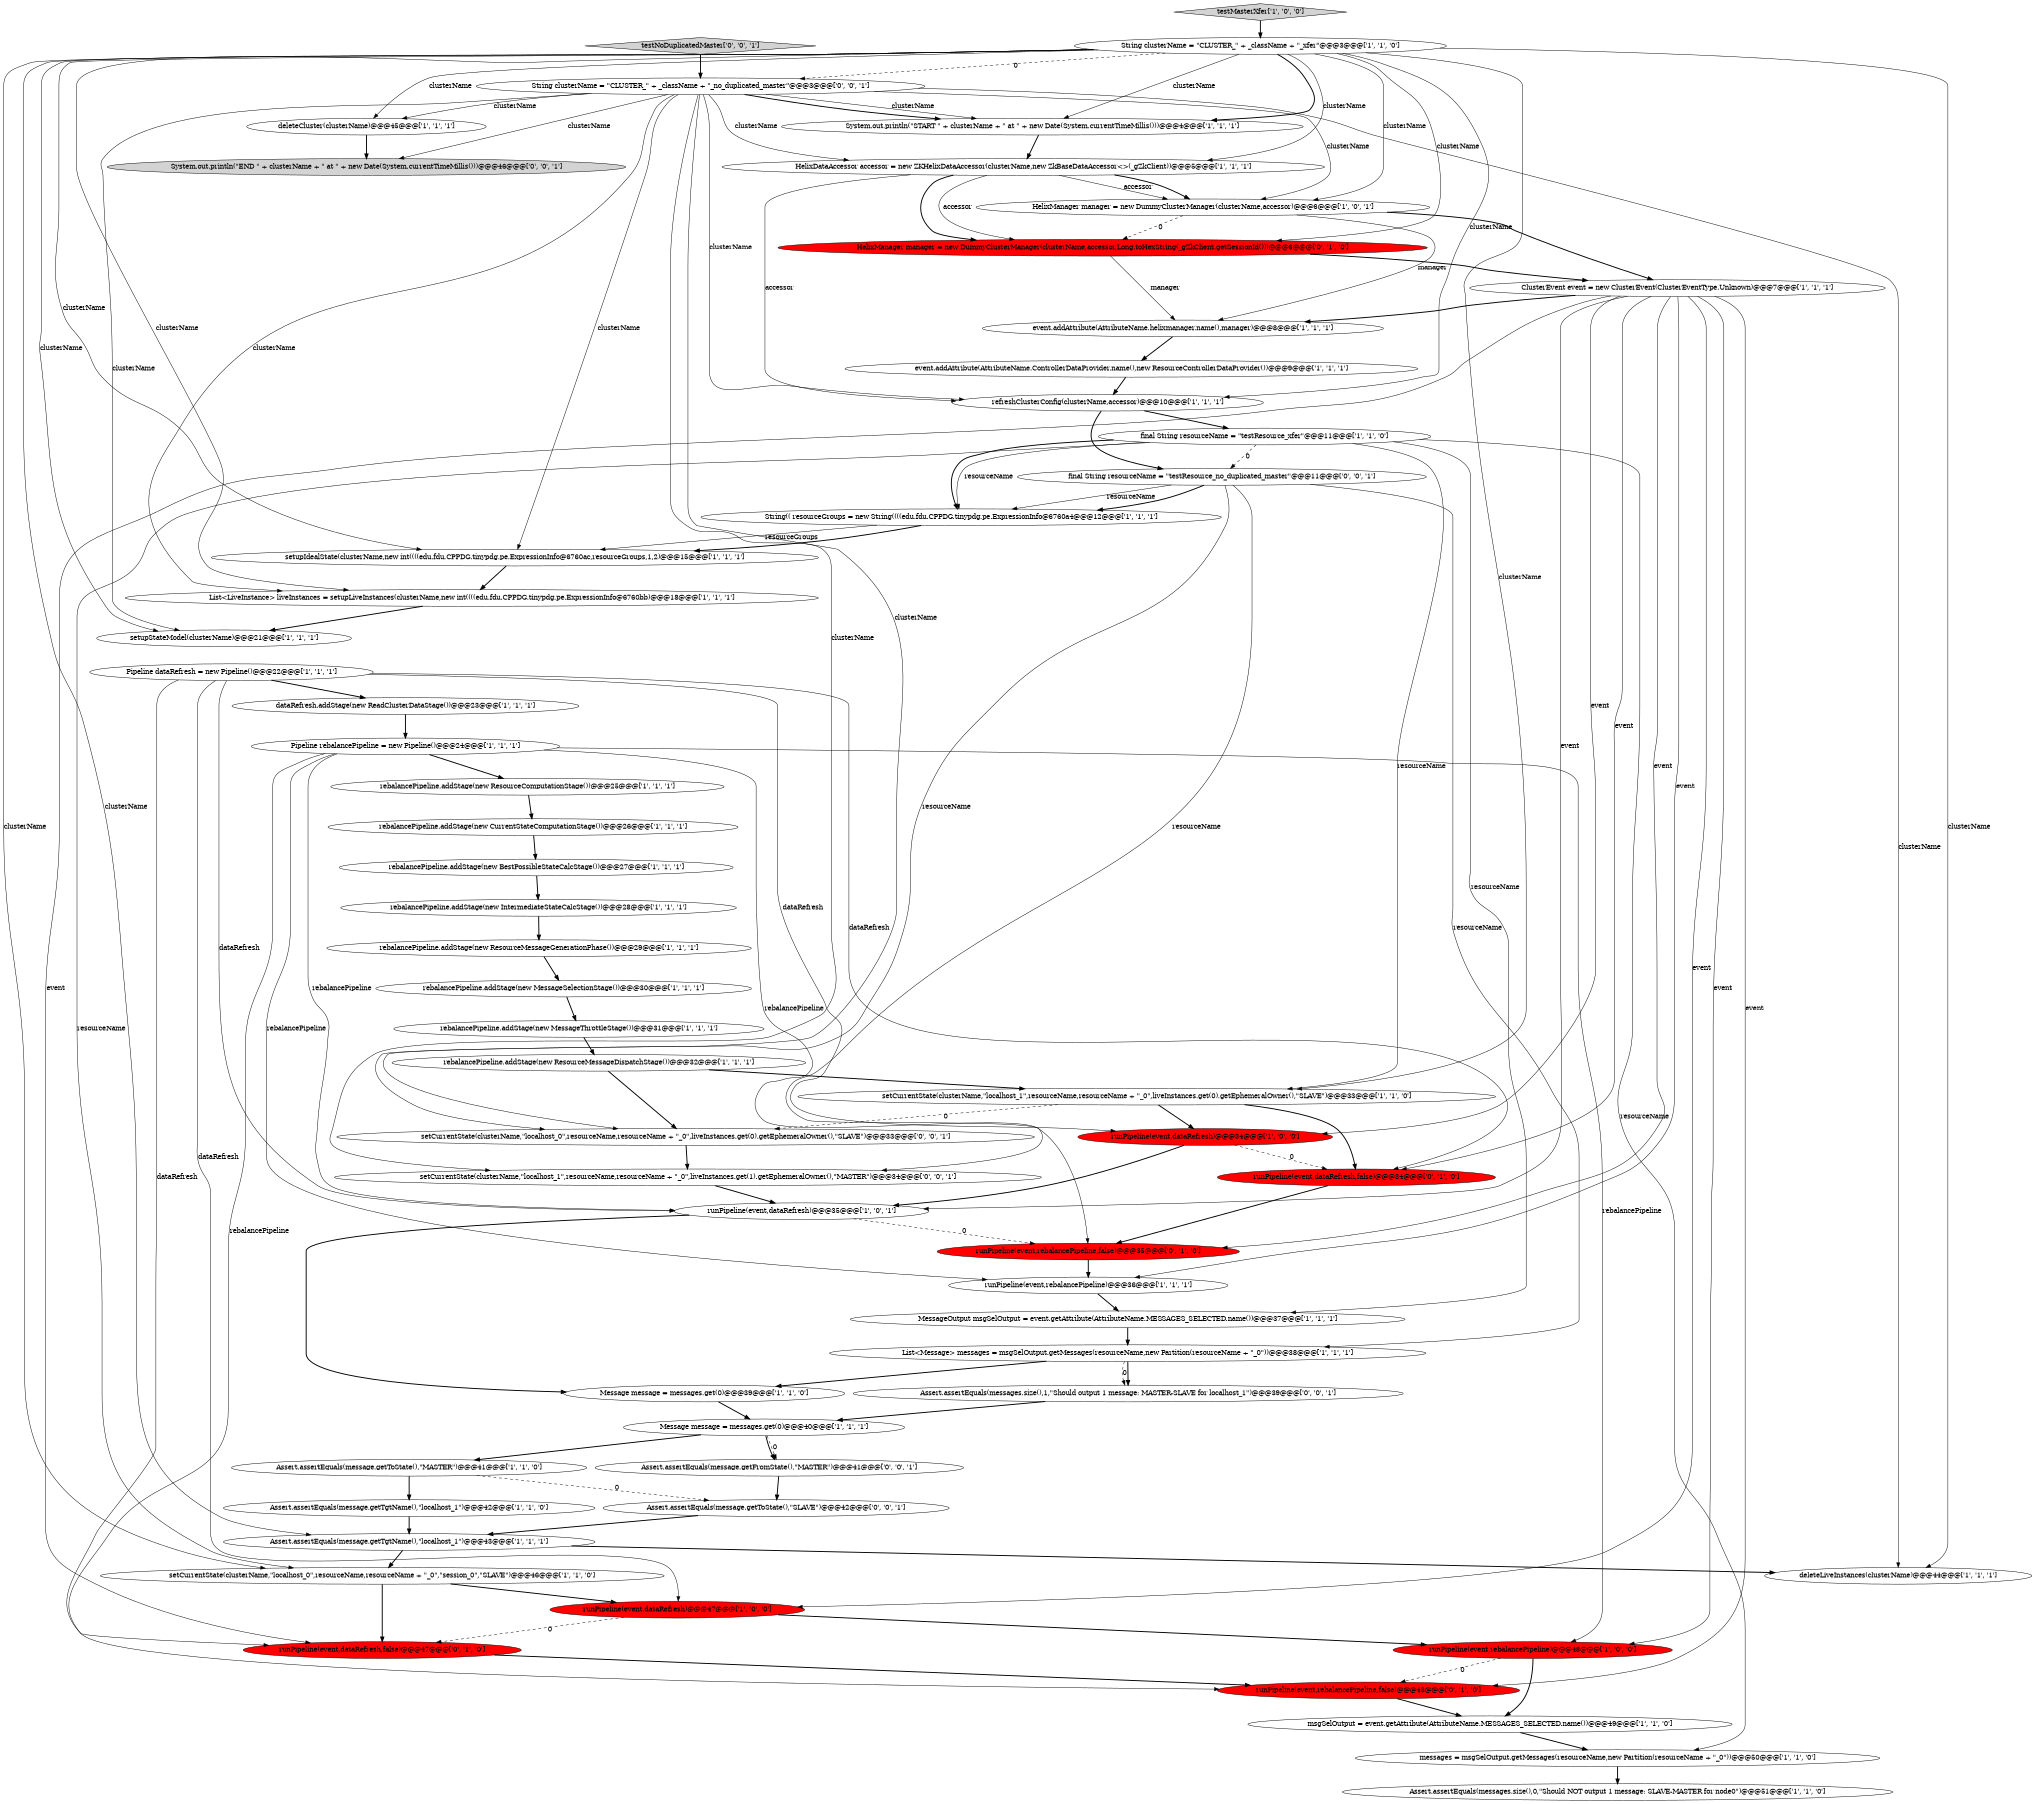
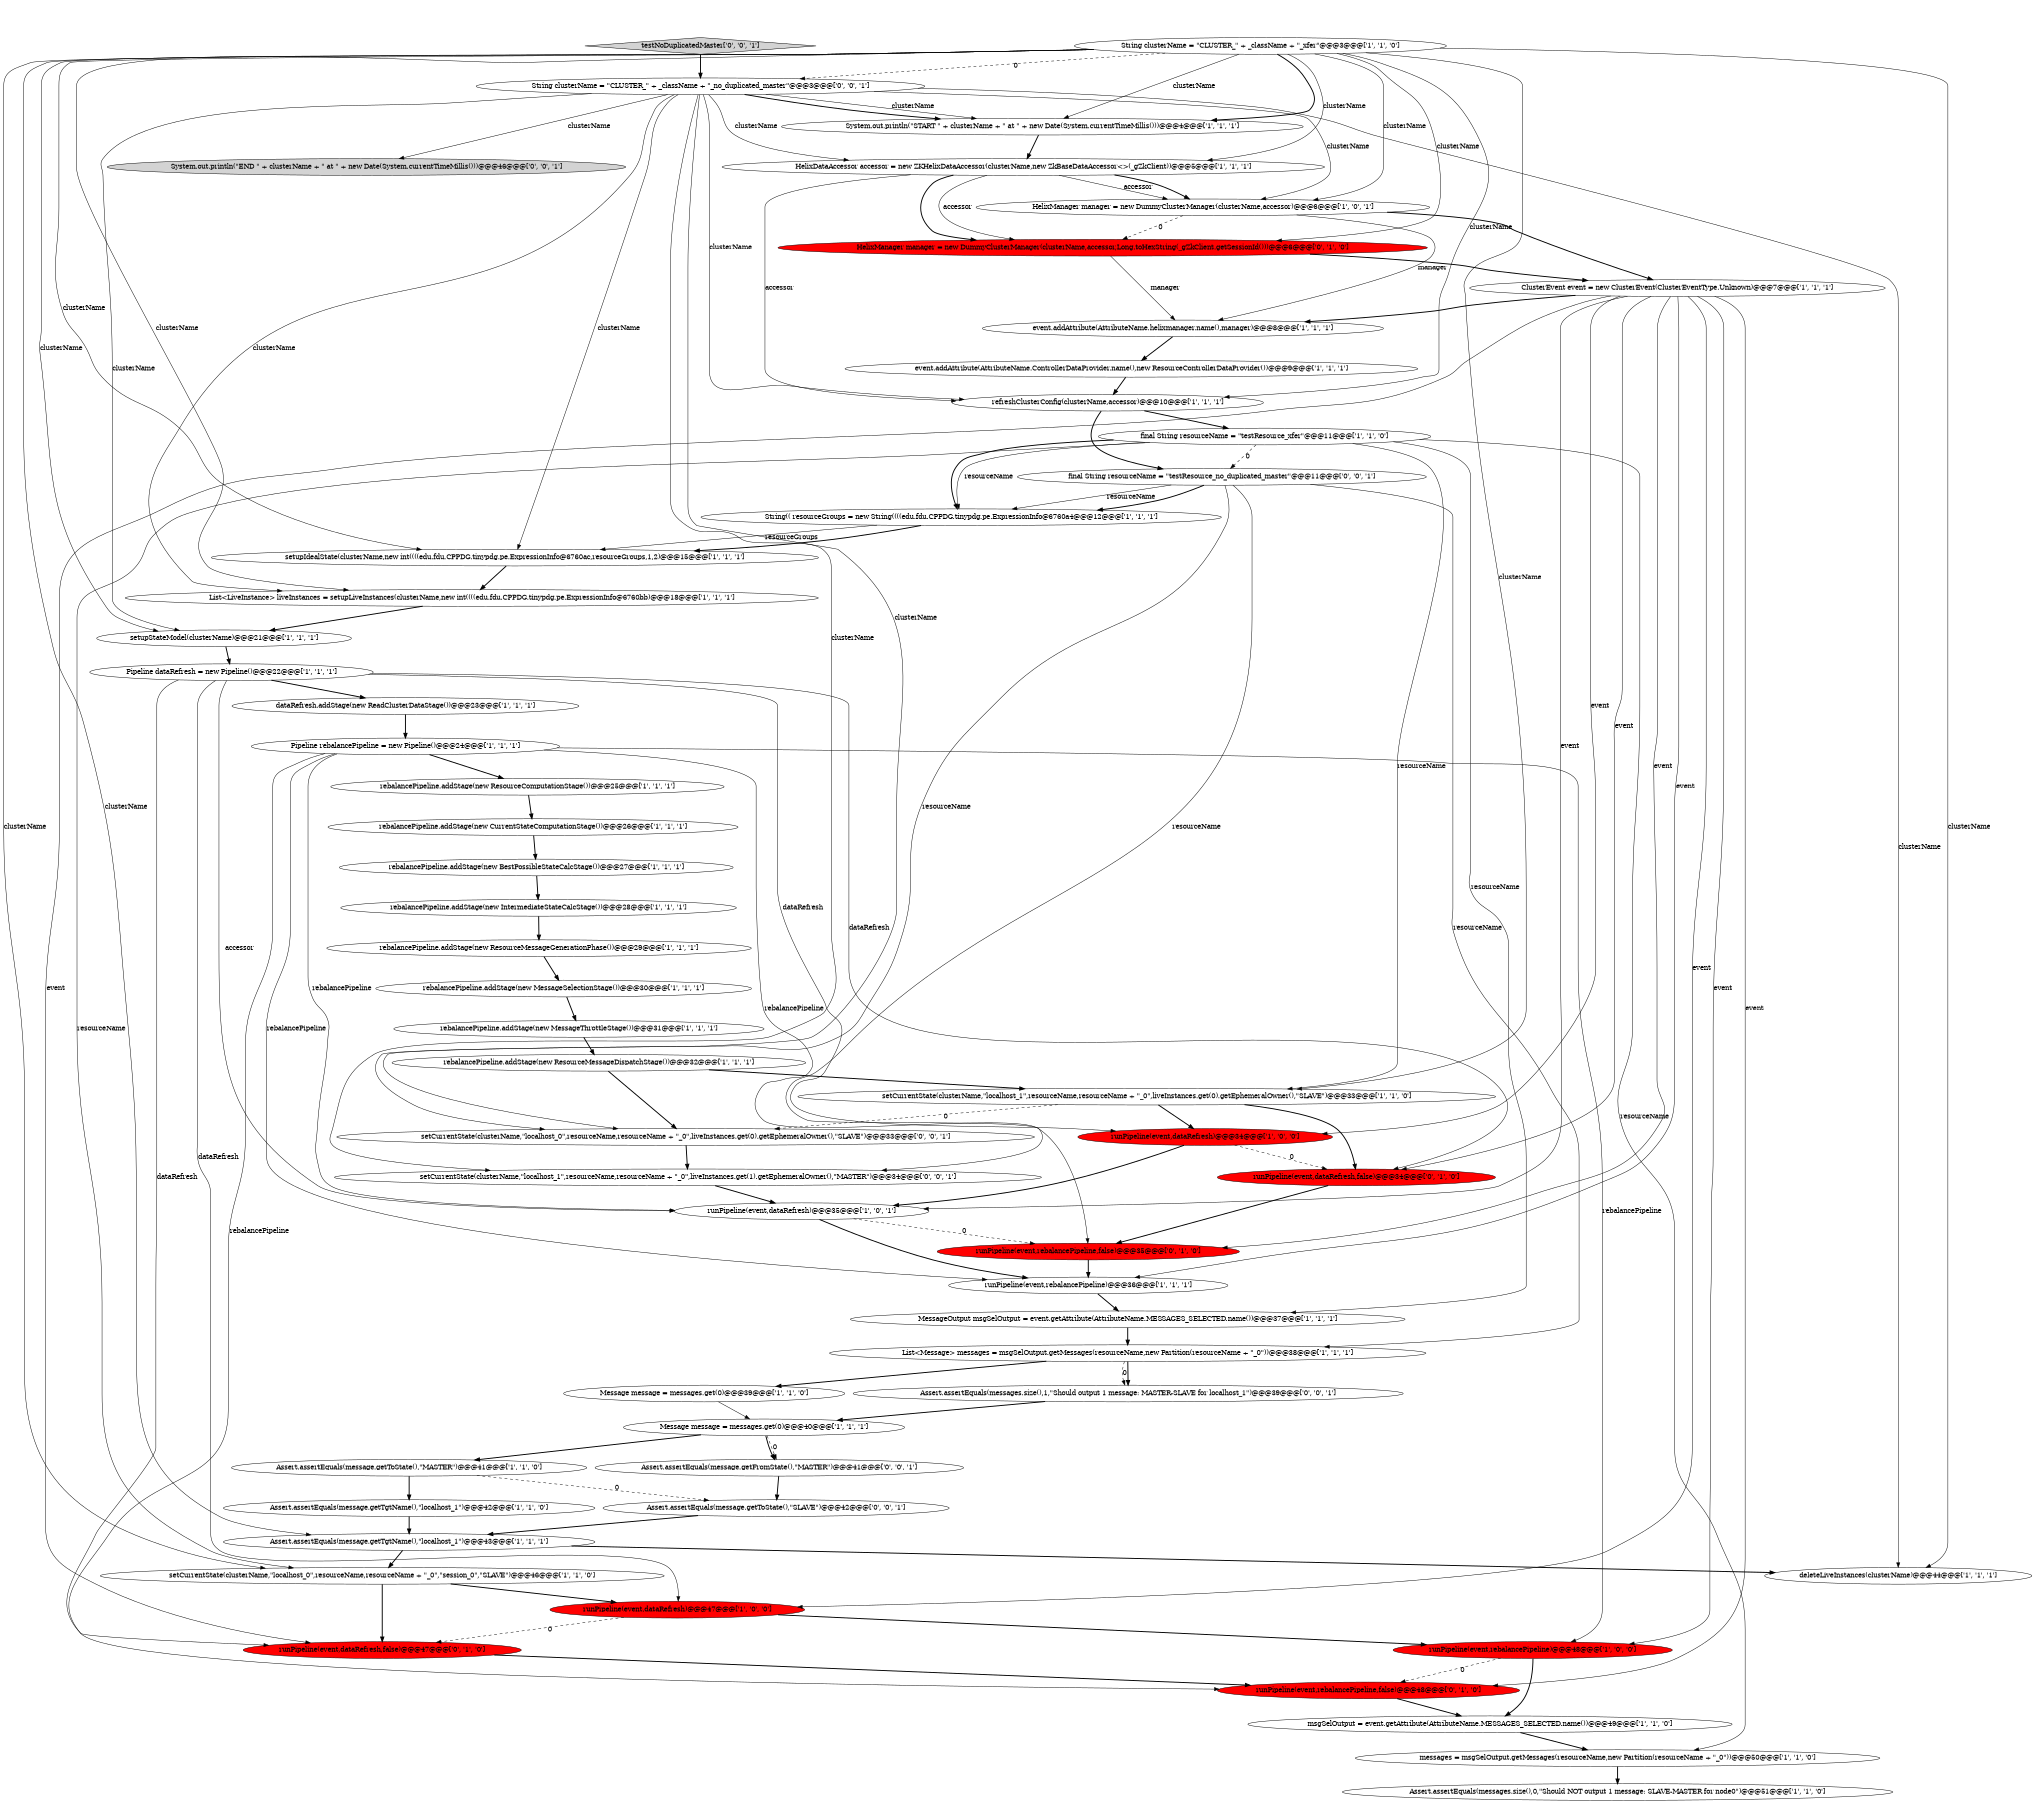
node "testMasterXfer['1', '0', '0']": removed
node "deleteCluster(clusterName)@@@45@@@['1', '1', '1']": removed
edge "setupStateModel(clusterName)@@@21@@@['1', '1', '1']" -> "Pipeline dataRefresh = new Pipeline()@@@22@@@['1', '1', '1']": added
edge "Pipeline dataRefresh = new Pipeline()@@@22@@@['1', '1', '1']" -> "runPipeline(event,dataRefresh)@@@35@@@['1', '0', '1']": label "dataRefresh" -> "accessor"
edge "runPipeline(event,dataRefresh)@@@35@@@['1', '0', '1']" -> "Message message = messages.get(0)@@@39@@@['1', '1', '0']": now "runPipeline(event,dataRefresh)@@@35@@@['1', '0', '1']" -> "runPipeline(event,rebalancePipeline)@@@36@@@['1', '1', '1']"
edge "Message message = messages.get(0)@@@39@@@['1', '1', '0']" -> "Message message = messages.get(0)@@@40@@@['1', '1', '1']": style bold -> solid
